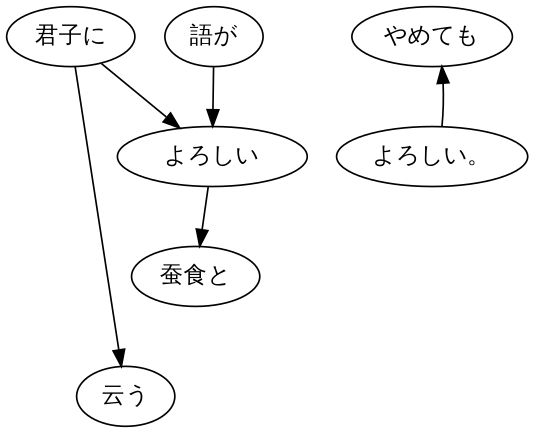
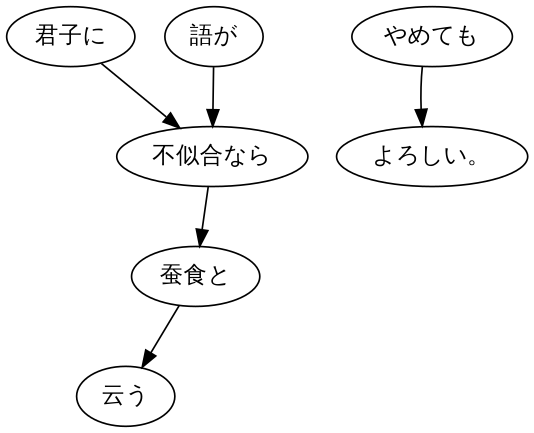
edge "よろしい。" -> "やめても": reversed
node "よろしい": label "よろしい" -> "不似合なら"
edge "君子に" -> "云う": now "蚕食と" -> "云う"
